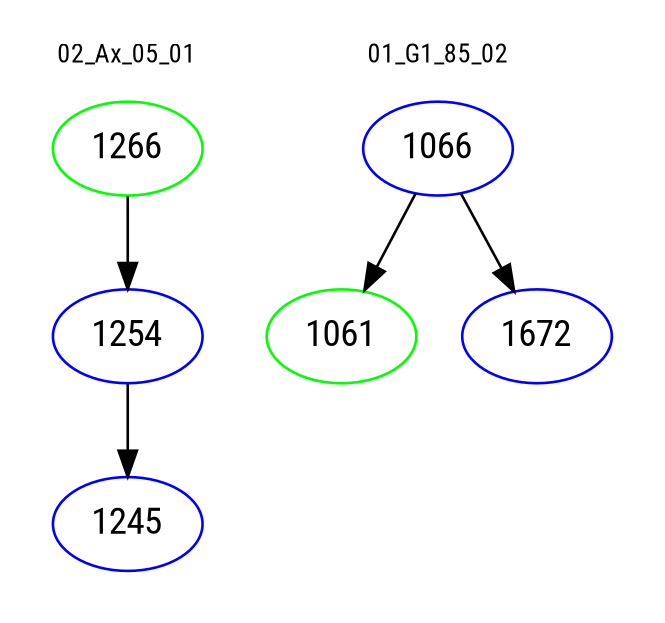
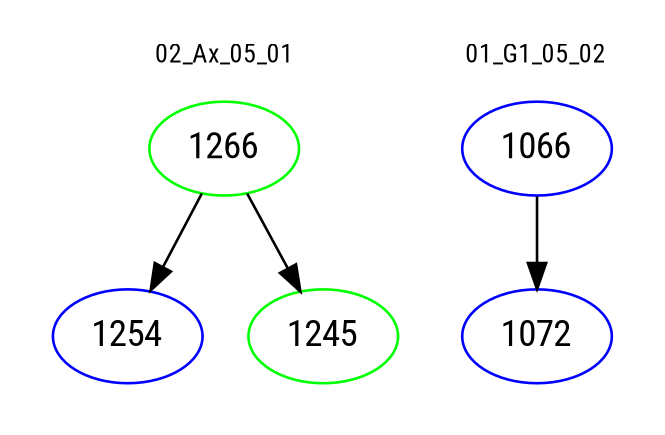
cluster "01_G1_85_02": label "01_G1_85_02" -> "01_G1_05_02"
node "1061": removed
node "1672": label "1672" -> "1072"
edge "1254" -> "1245": now "1266" -> "1245"
node "1245": color blue -> green
